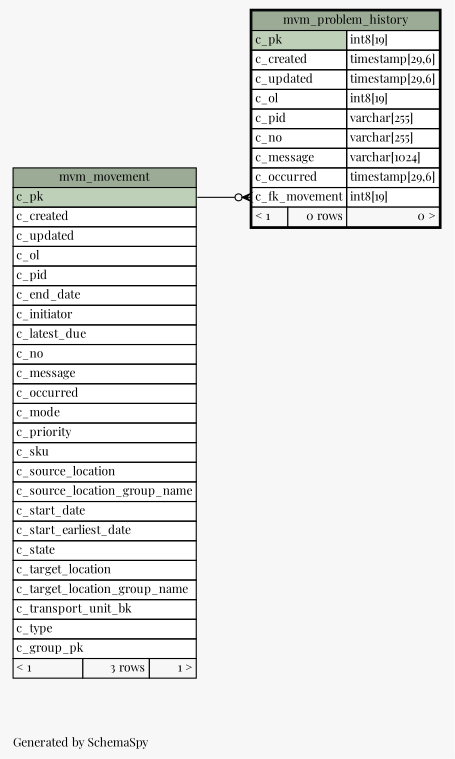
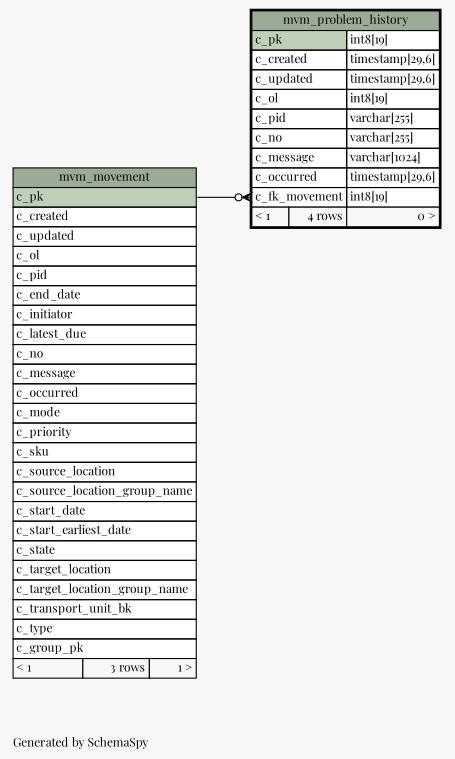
node "mvm_problem_history": text "0 rows" -> "4 rows"
